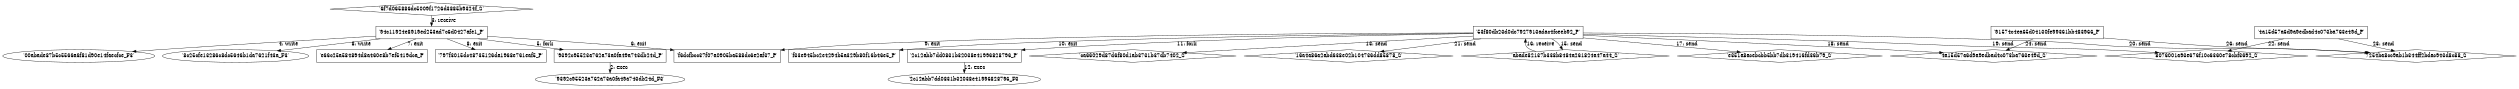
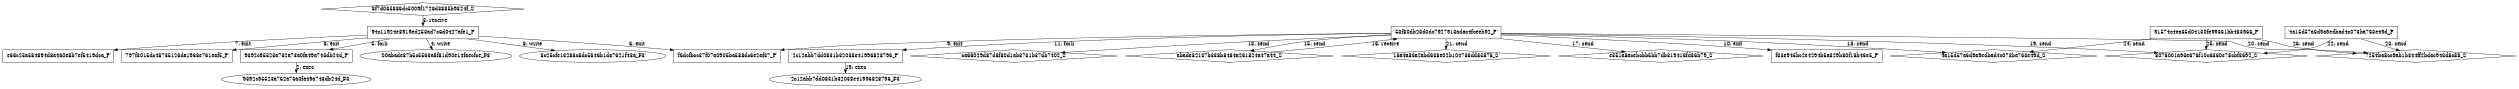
edge "'91574c4ea65d04130fe99361bb483966_P'" -> "'8076001a93e676f10c6360e78cbf3692_S'": added, label "25: send"
edge "'2c12abb7dd0831b32038e41996828796_P'" -> "'2c12abb7dd0831b32038e41996828796_F3'": label "12: exec" -> "19: exec"
